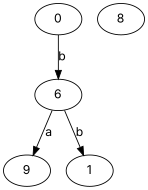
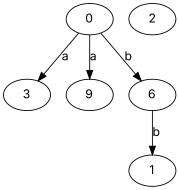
node "8": label "8" -> "2"
node "3": added
edge "6" -> "9": now "0" -> "9"
